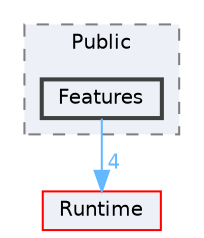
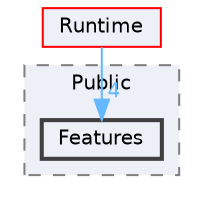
edge "Features" -> "Runtime": reversed
